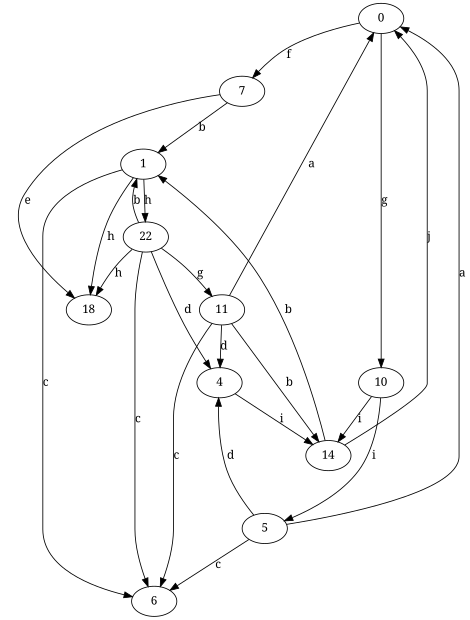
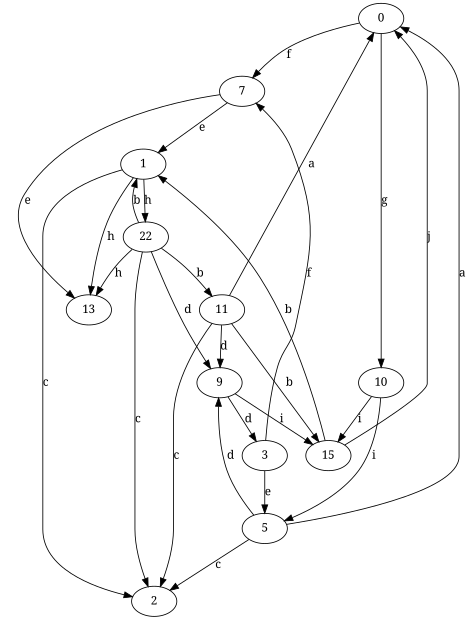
edge "7" -> "1": label "b" -> "e"
edge "22" -> "11": label "g" -> "b"
node "18": label "18" -> "13"
node "4": label "4" -> "9"
node "3": added
node "14": label "14" -> "15"
node "6": label "6" -> "2"
